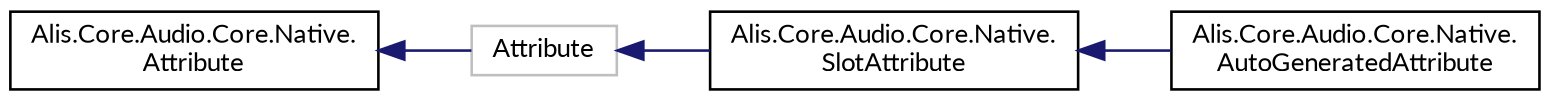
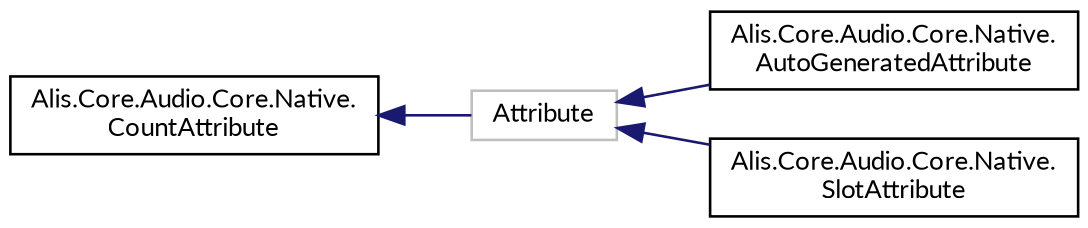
node "Alis.Core.Audio.Core.Native. Attribute": label "Alis.Core.Audio.Core.Native. Attribute" -> "Alis.Core.Audio.Core.Native. CountAttribute"
edge "Alis.Core.Audio.Core.Native. AutoGeneratedAttribute" -> "Alis.Core.Audio.Core.Native. SlotAttribute": now "Alis.Core.Audio.Core.Native. AutoGeneratedAttribute" -> "Attribute"
